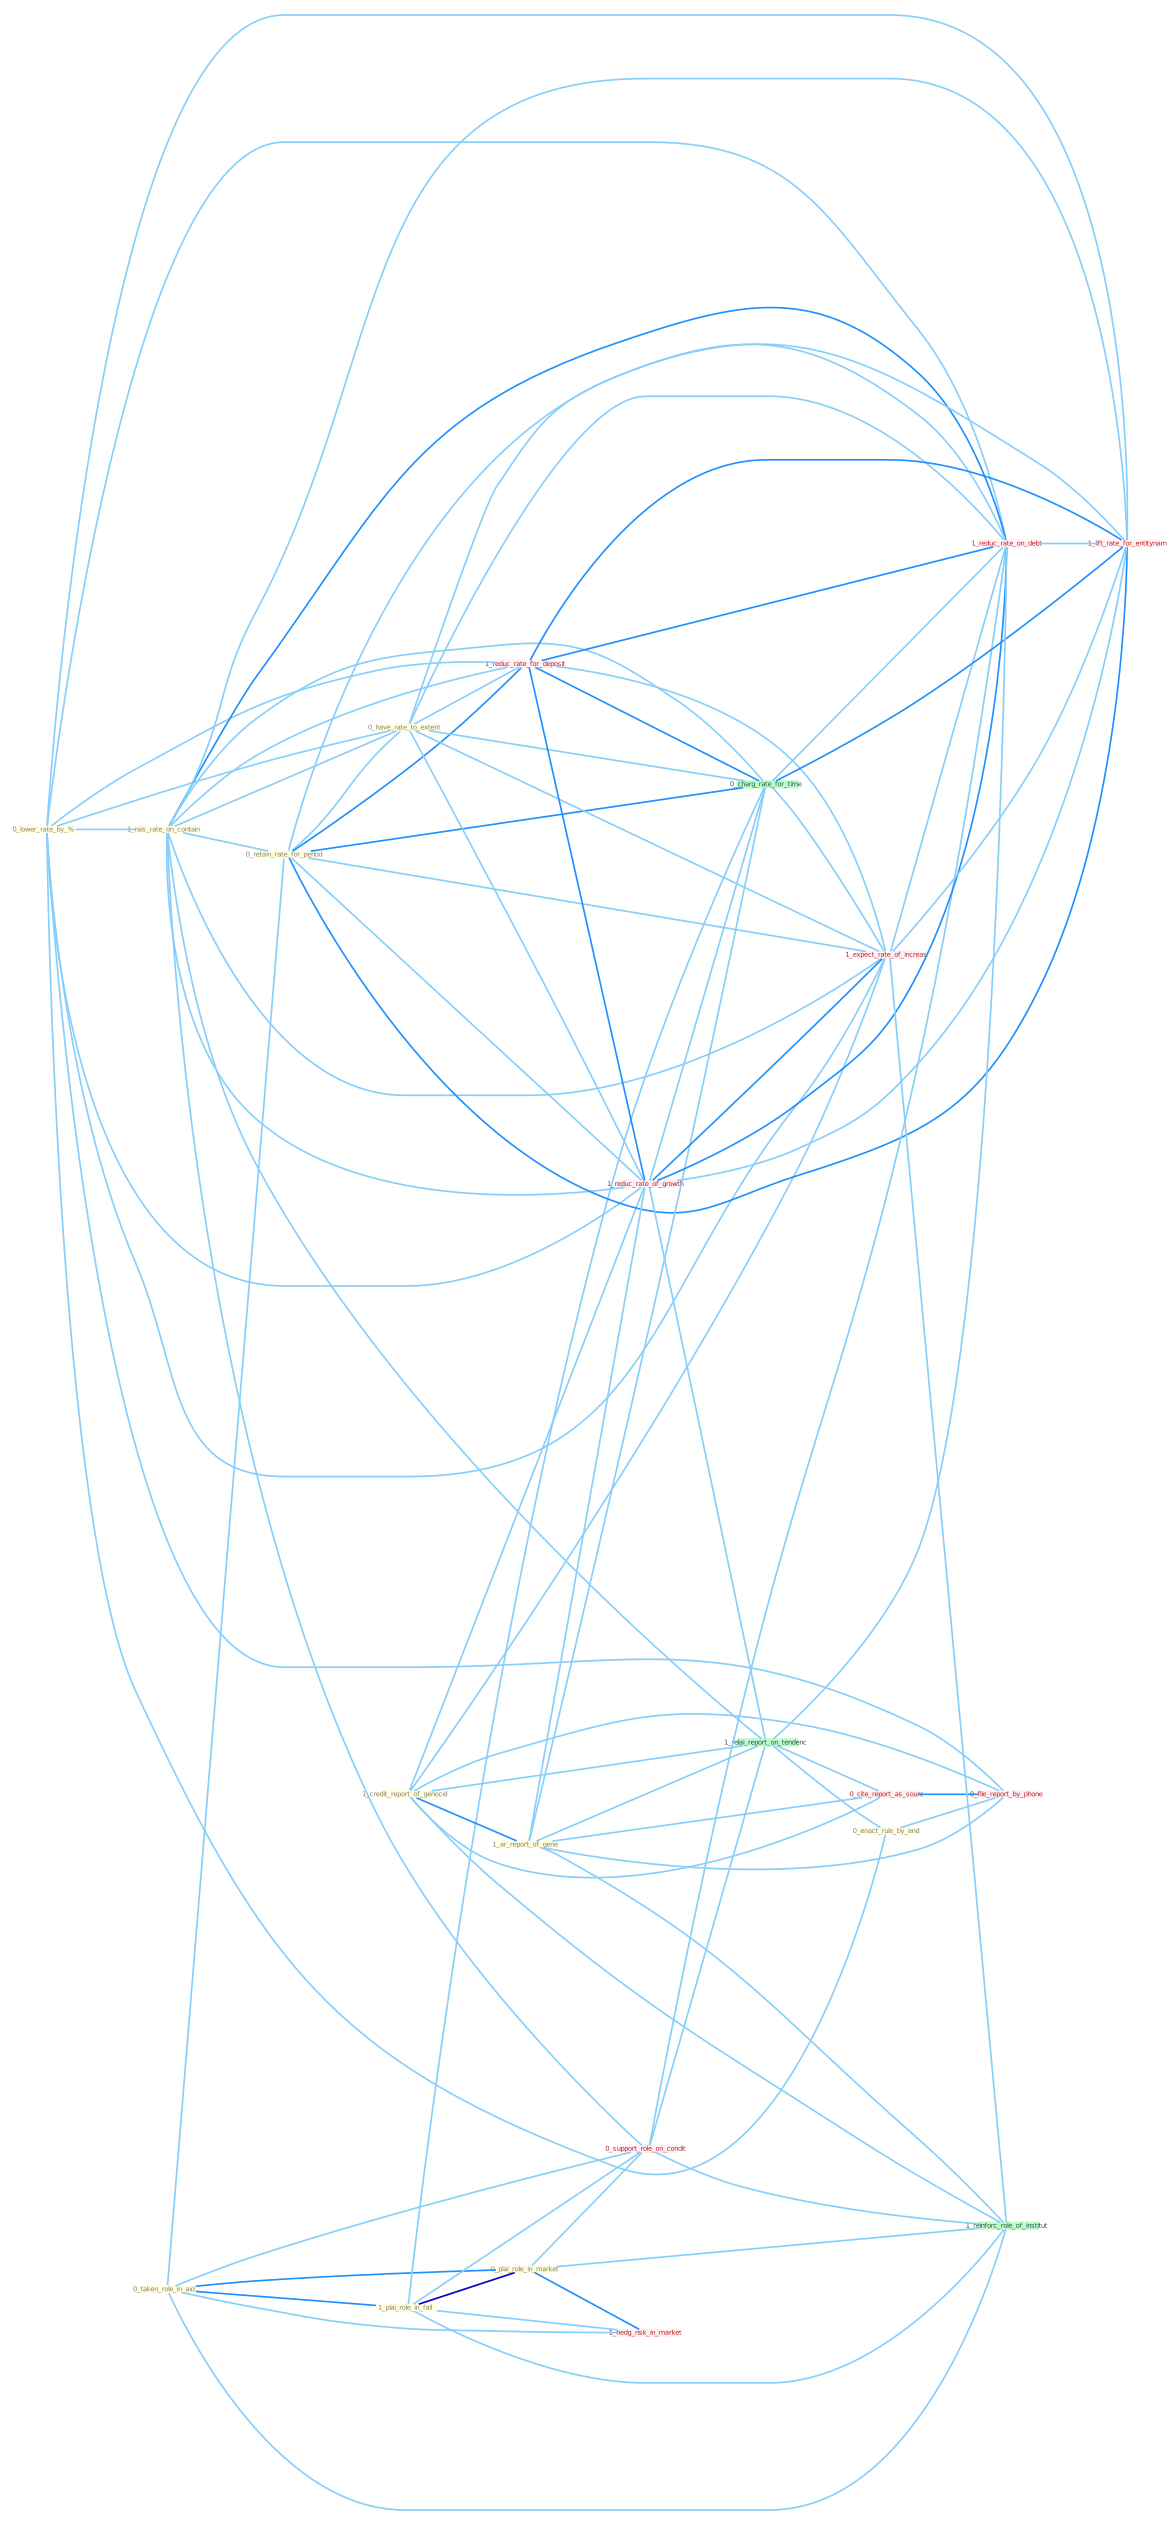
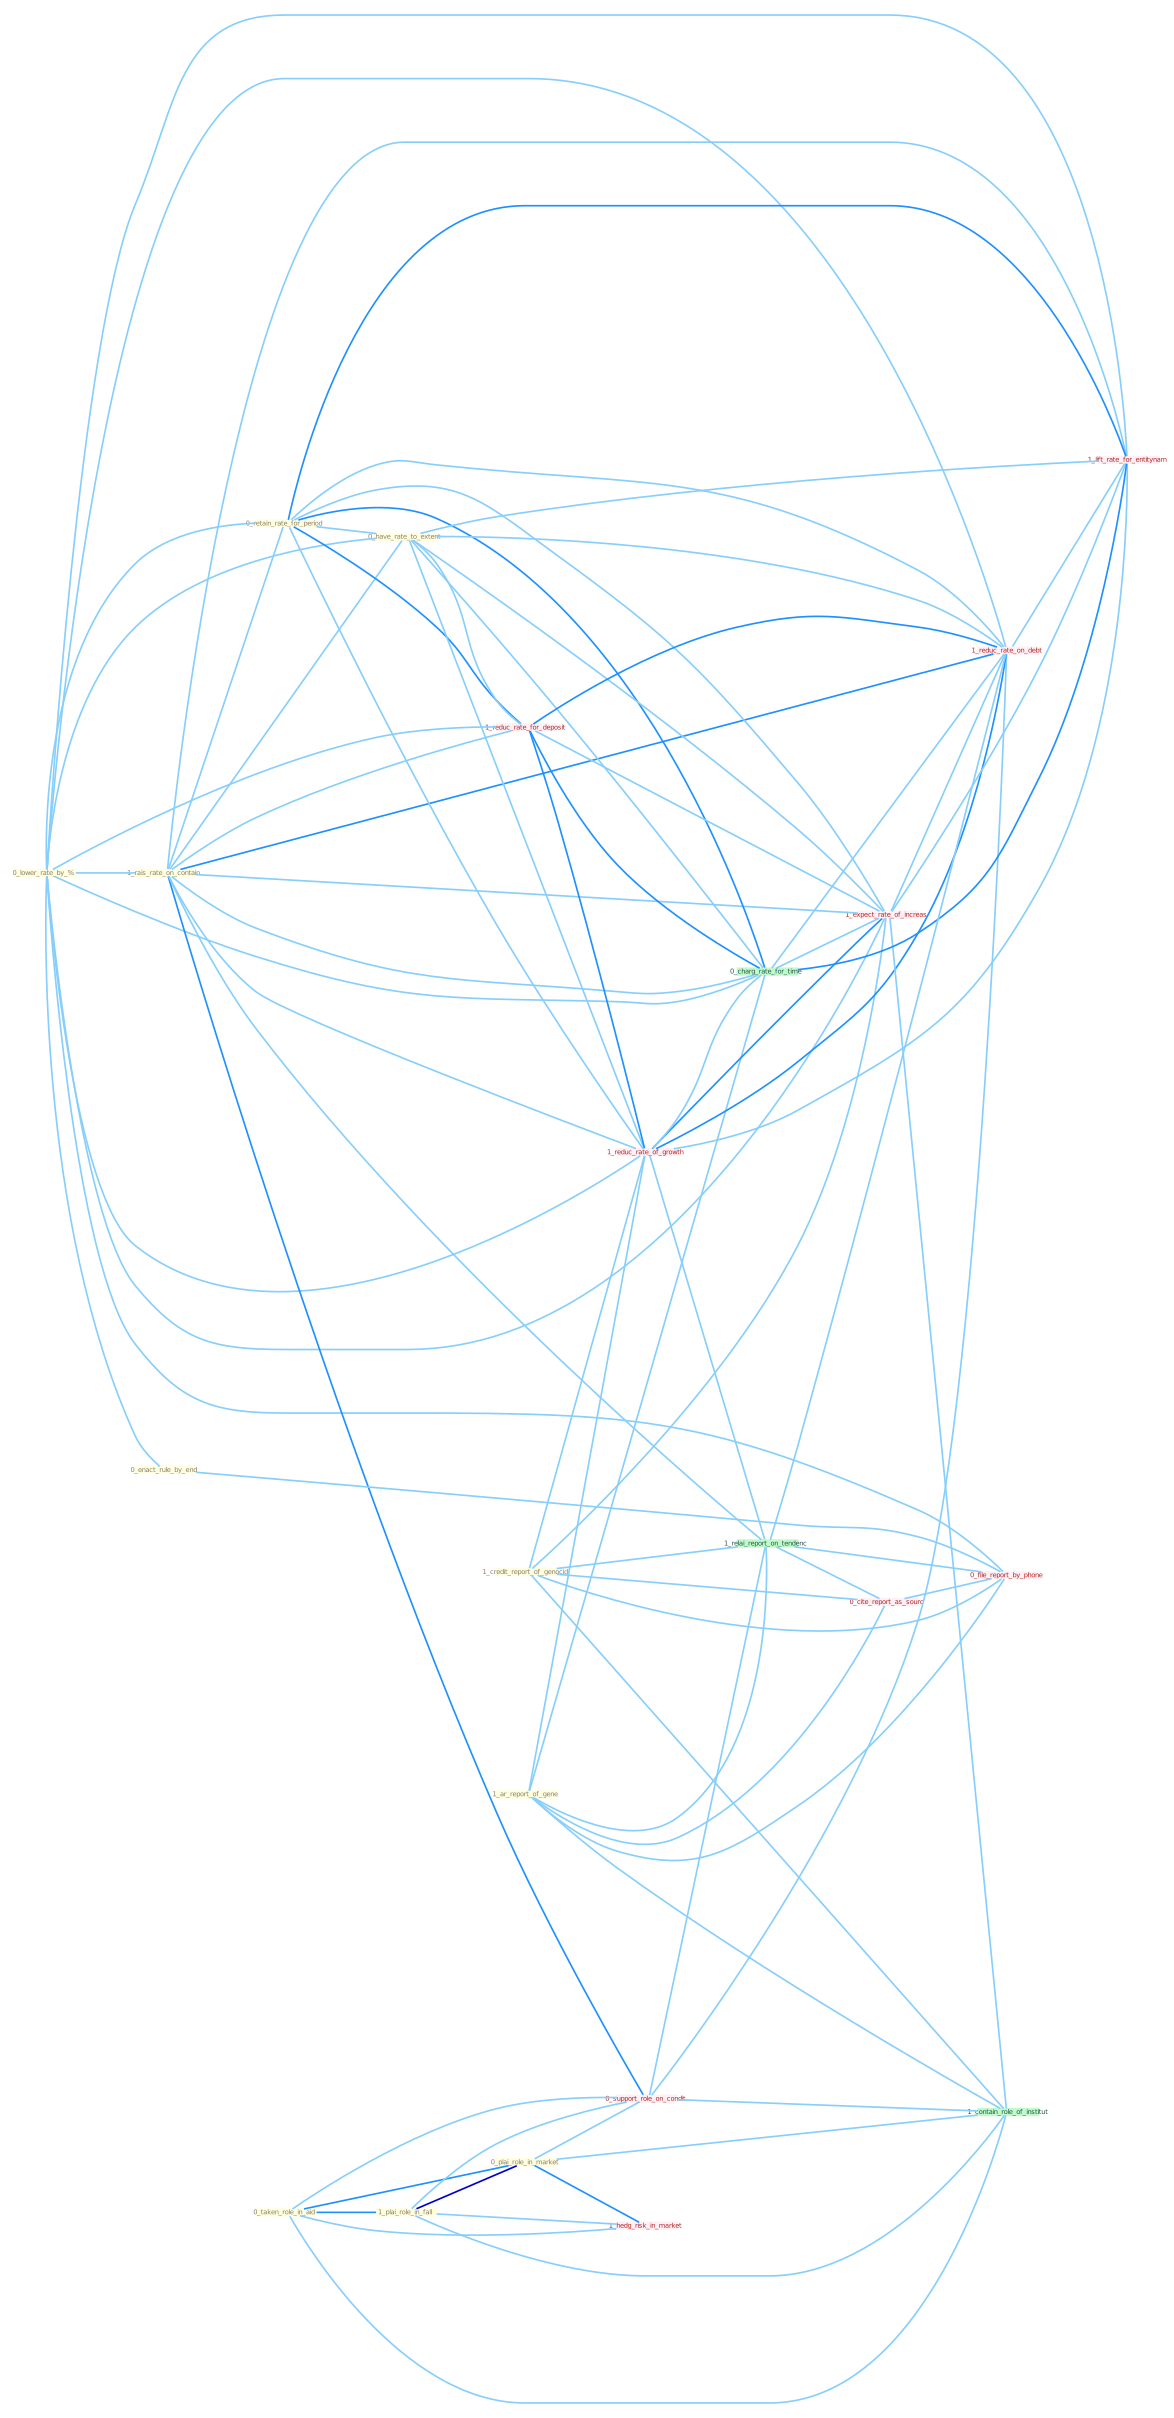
edge "1_lift_rate_for_entitynam" -- "1_reduc_rate_for_deposit": removed
edge "1_rais_rate_on_contain" -- "0_support_role_on_condit": color #87cefa -> #1e90ff
edge "0_charg_rate_for_time" -- "1_plai_role_in_fall": now "0_charg_rate_for_time" -- "0_lower_rate_by_%"
edge "0_retain_rate_for_period" -- "0_taken_role_in_aid": now "0_retain_rate_for_period" -- "0_lower_rate_by_%"
edge "1_relai_report_on_tendenc" -- "0_enact_rule_by_end": now "1_relai_report_on_tendenc" -- "0_file_report_by_phone"
edge "0_cite_report_as_sourc" -- "0_file_report_by_phone": color #1e90ff -> #87cefa
edge "1_credit_report_of_genocid" -- "1_ar_report_of_gene": removed
node "1_reinforc_role_of_institut": label "1_reinforc_role_of_institut" -> "1_contain_role_of_institut"
